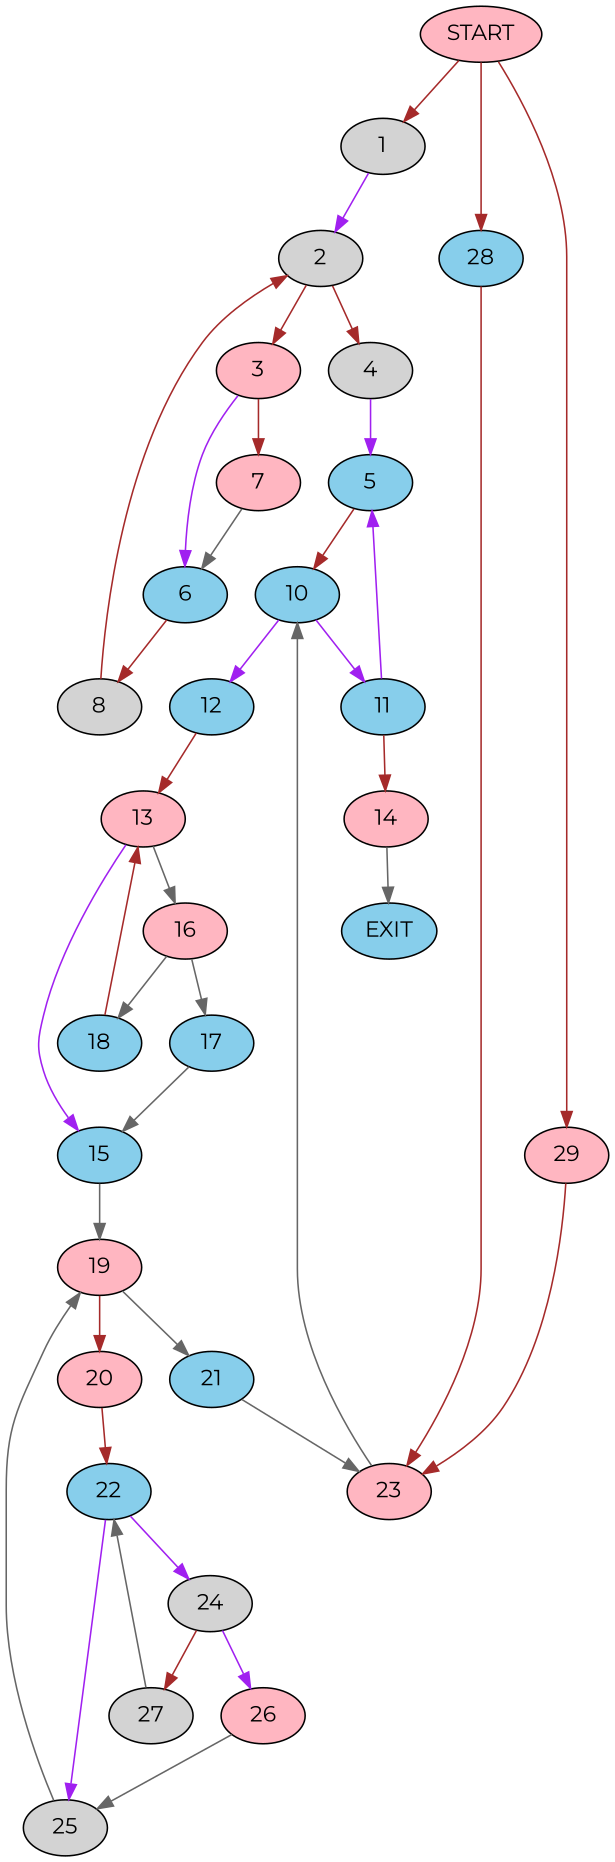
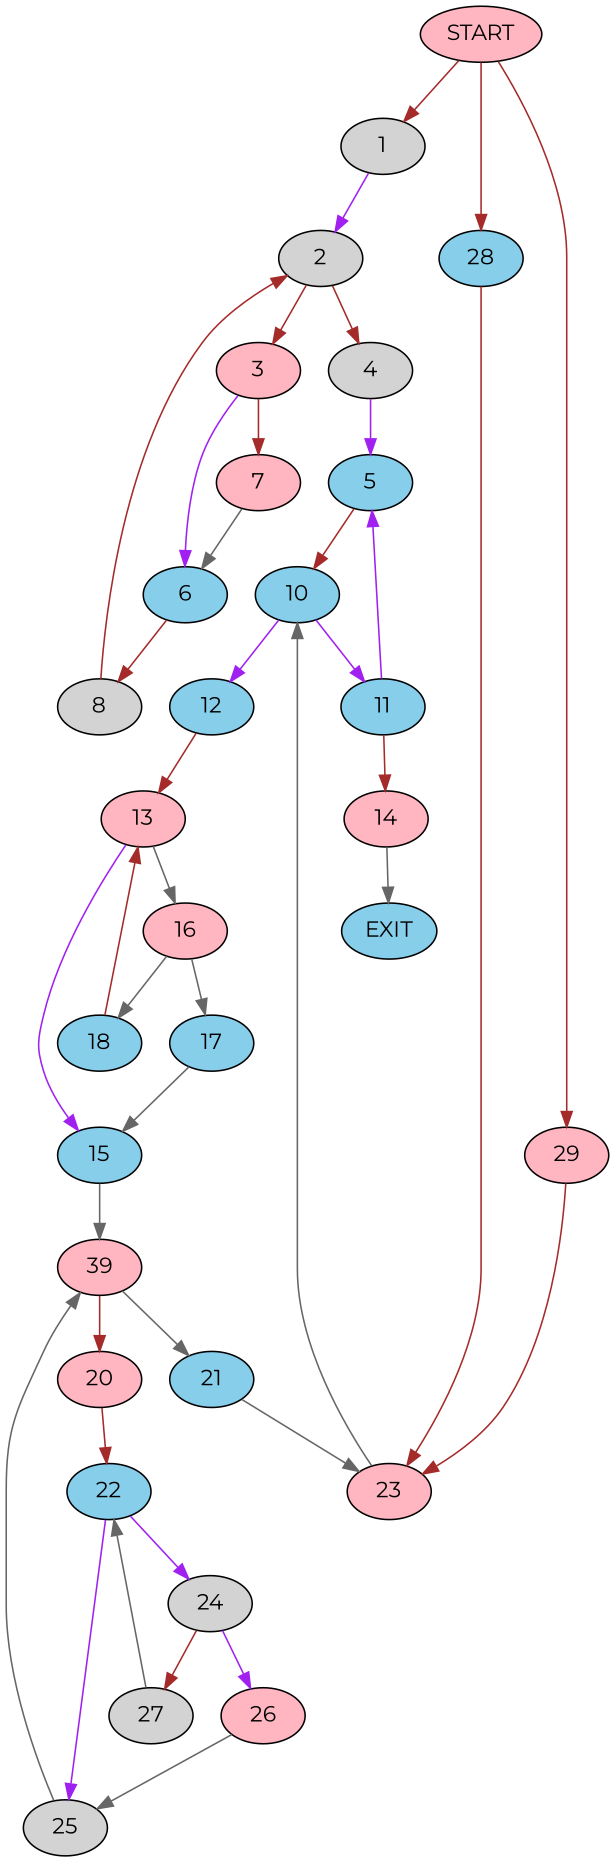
node "19": label "19" -> "39"
